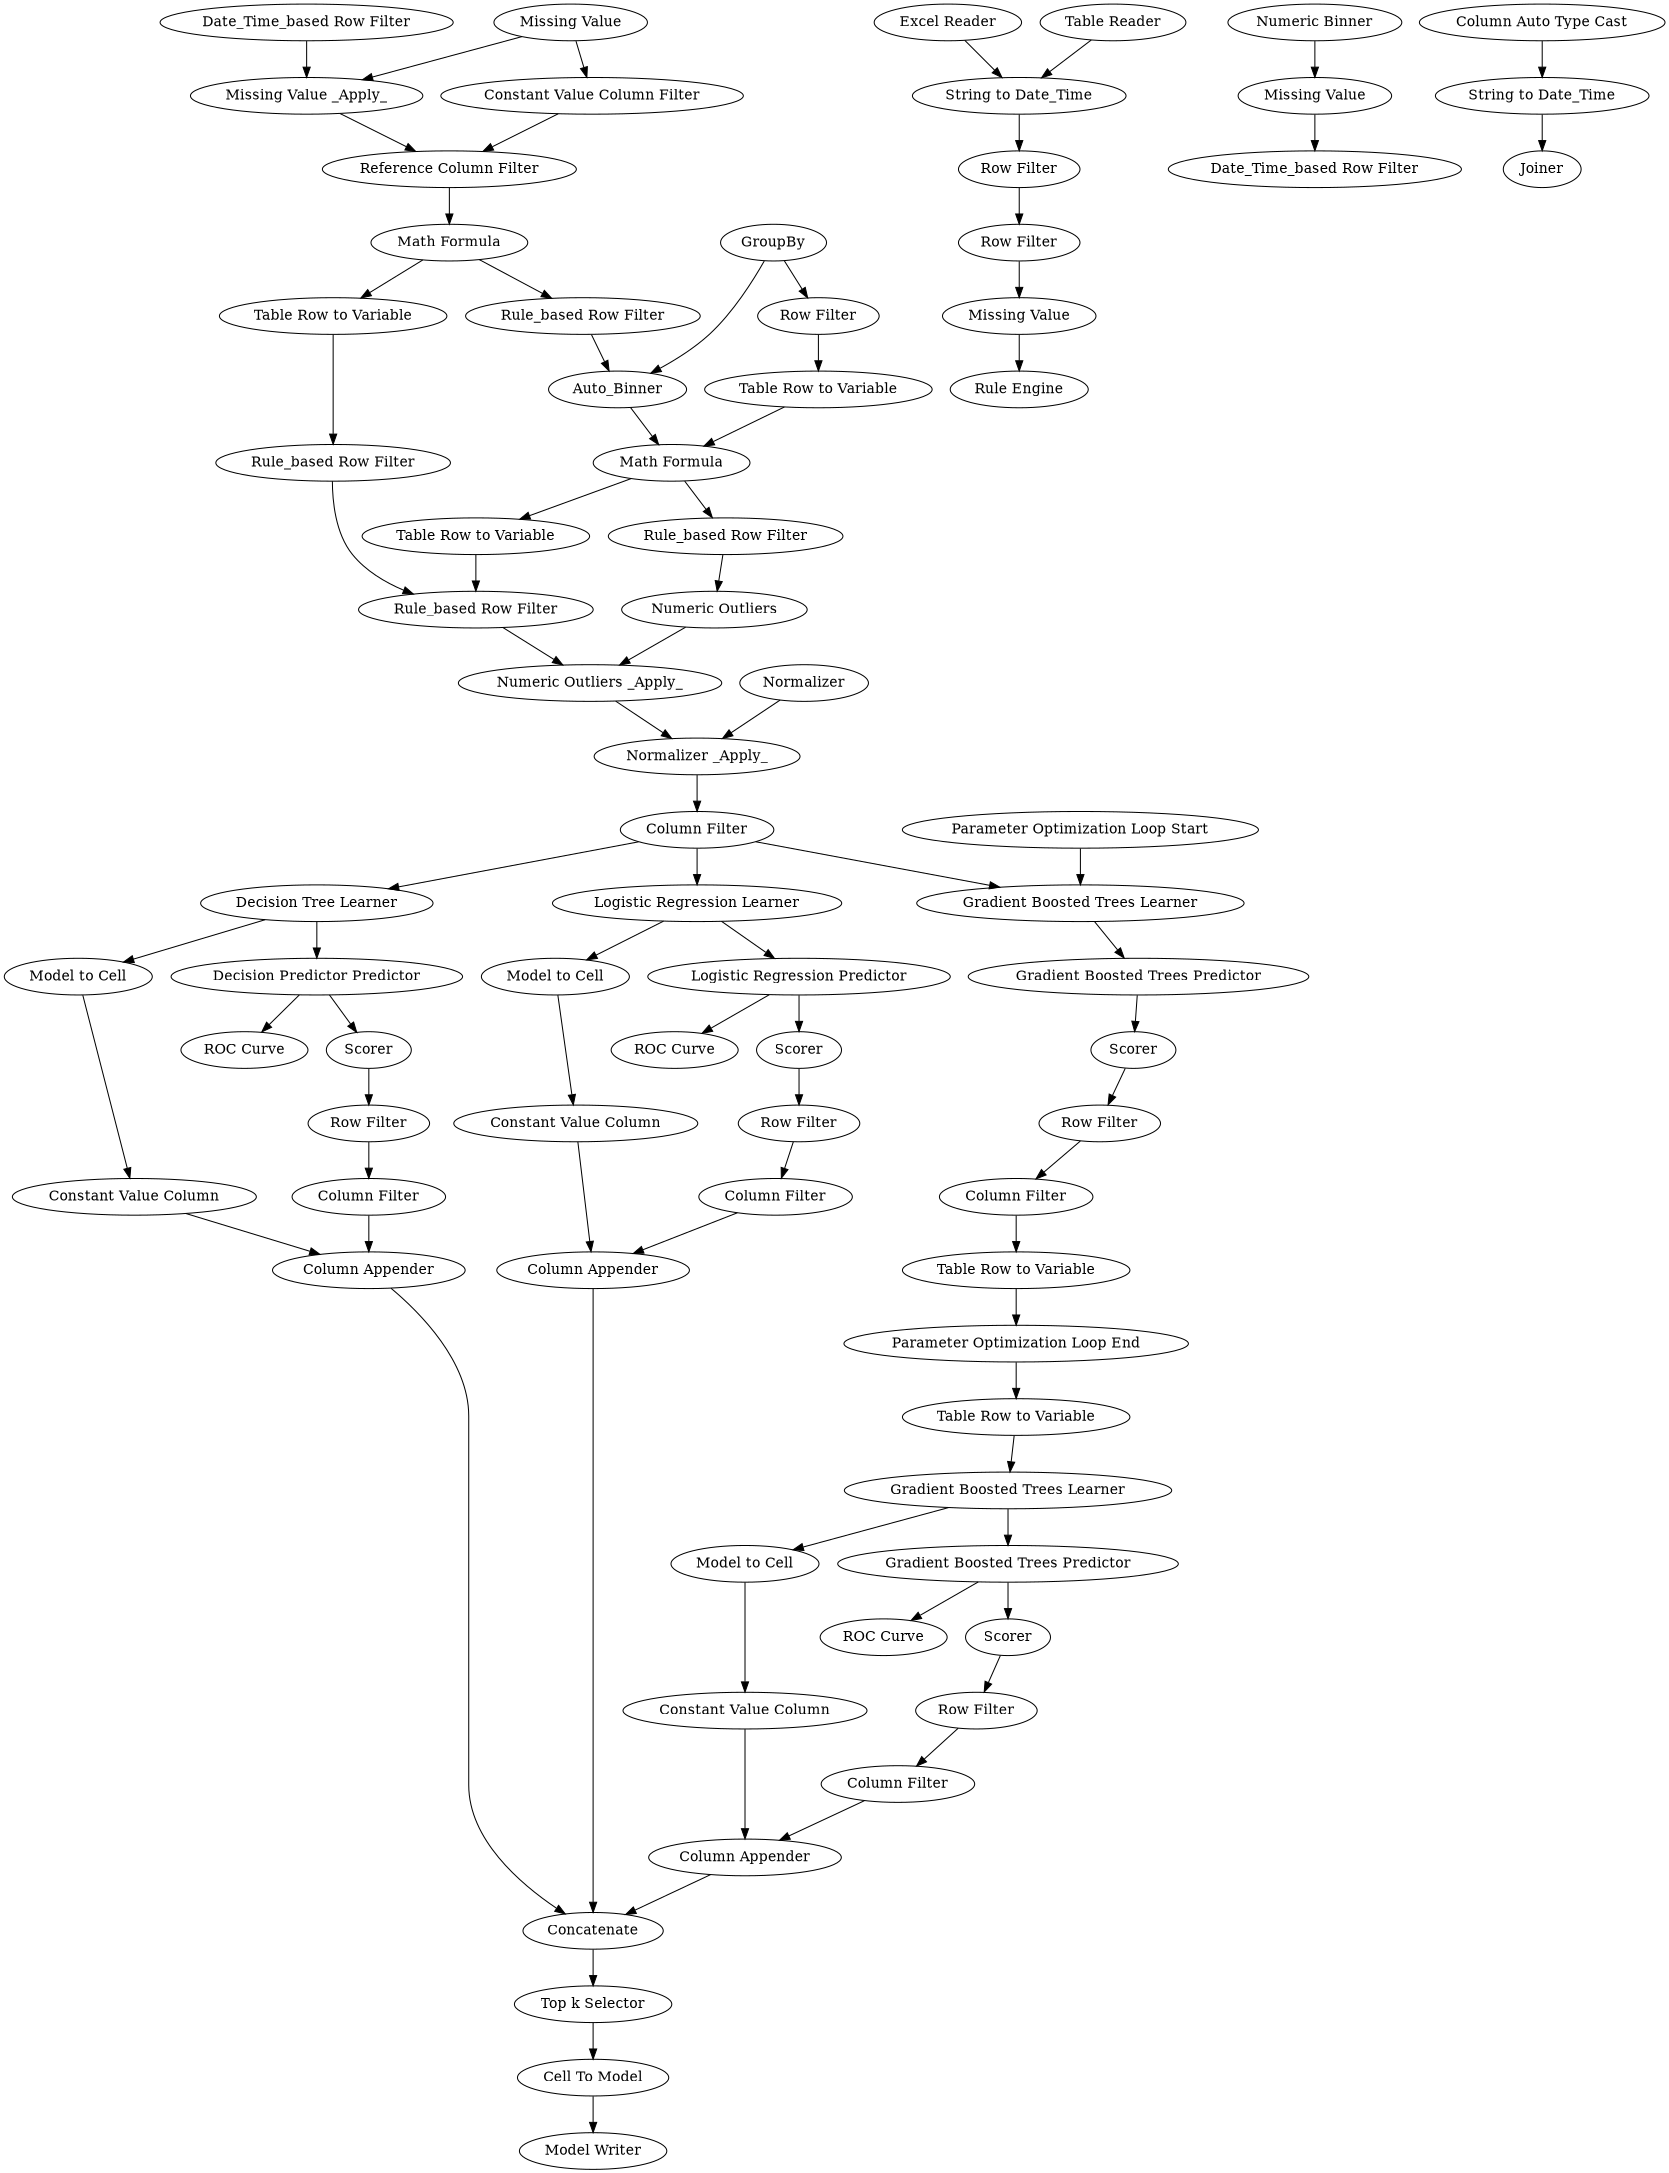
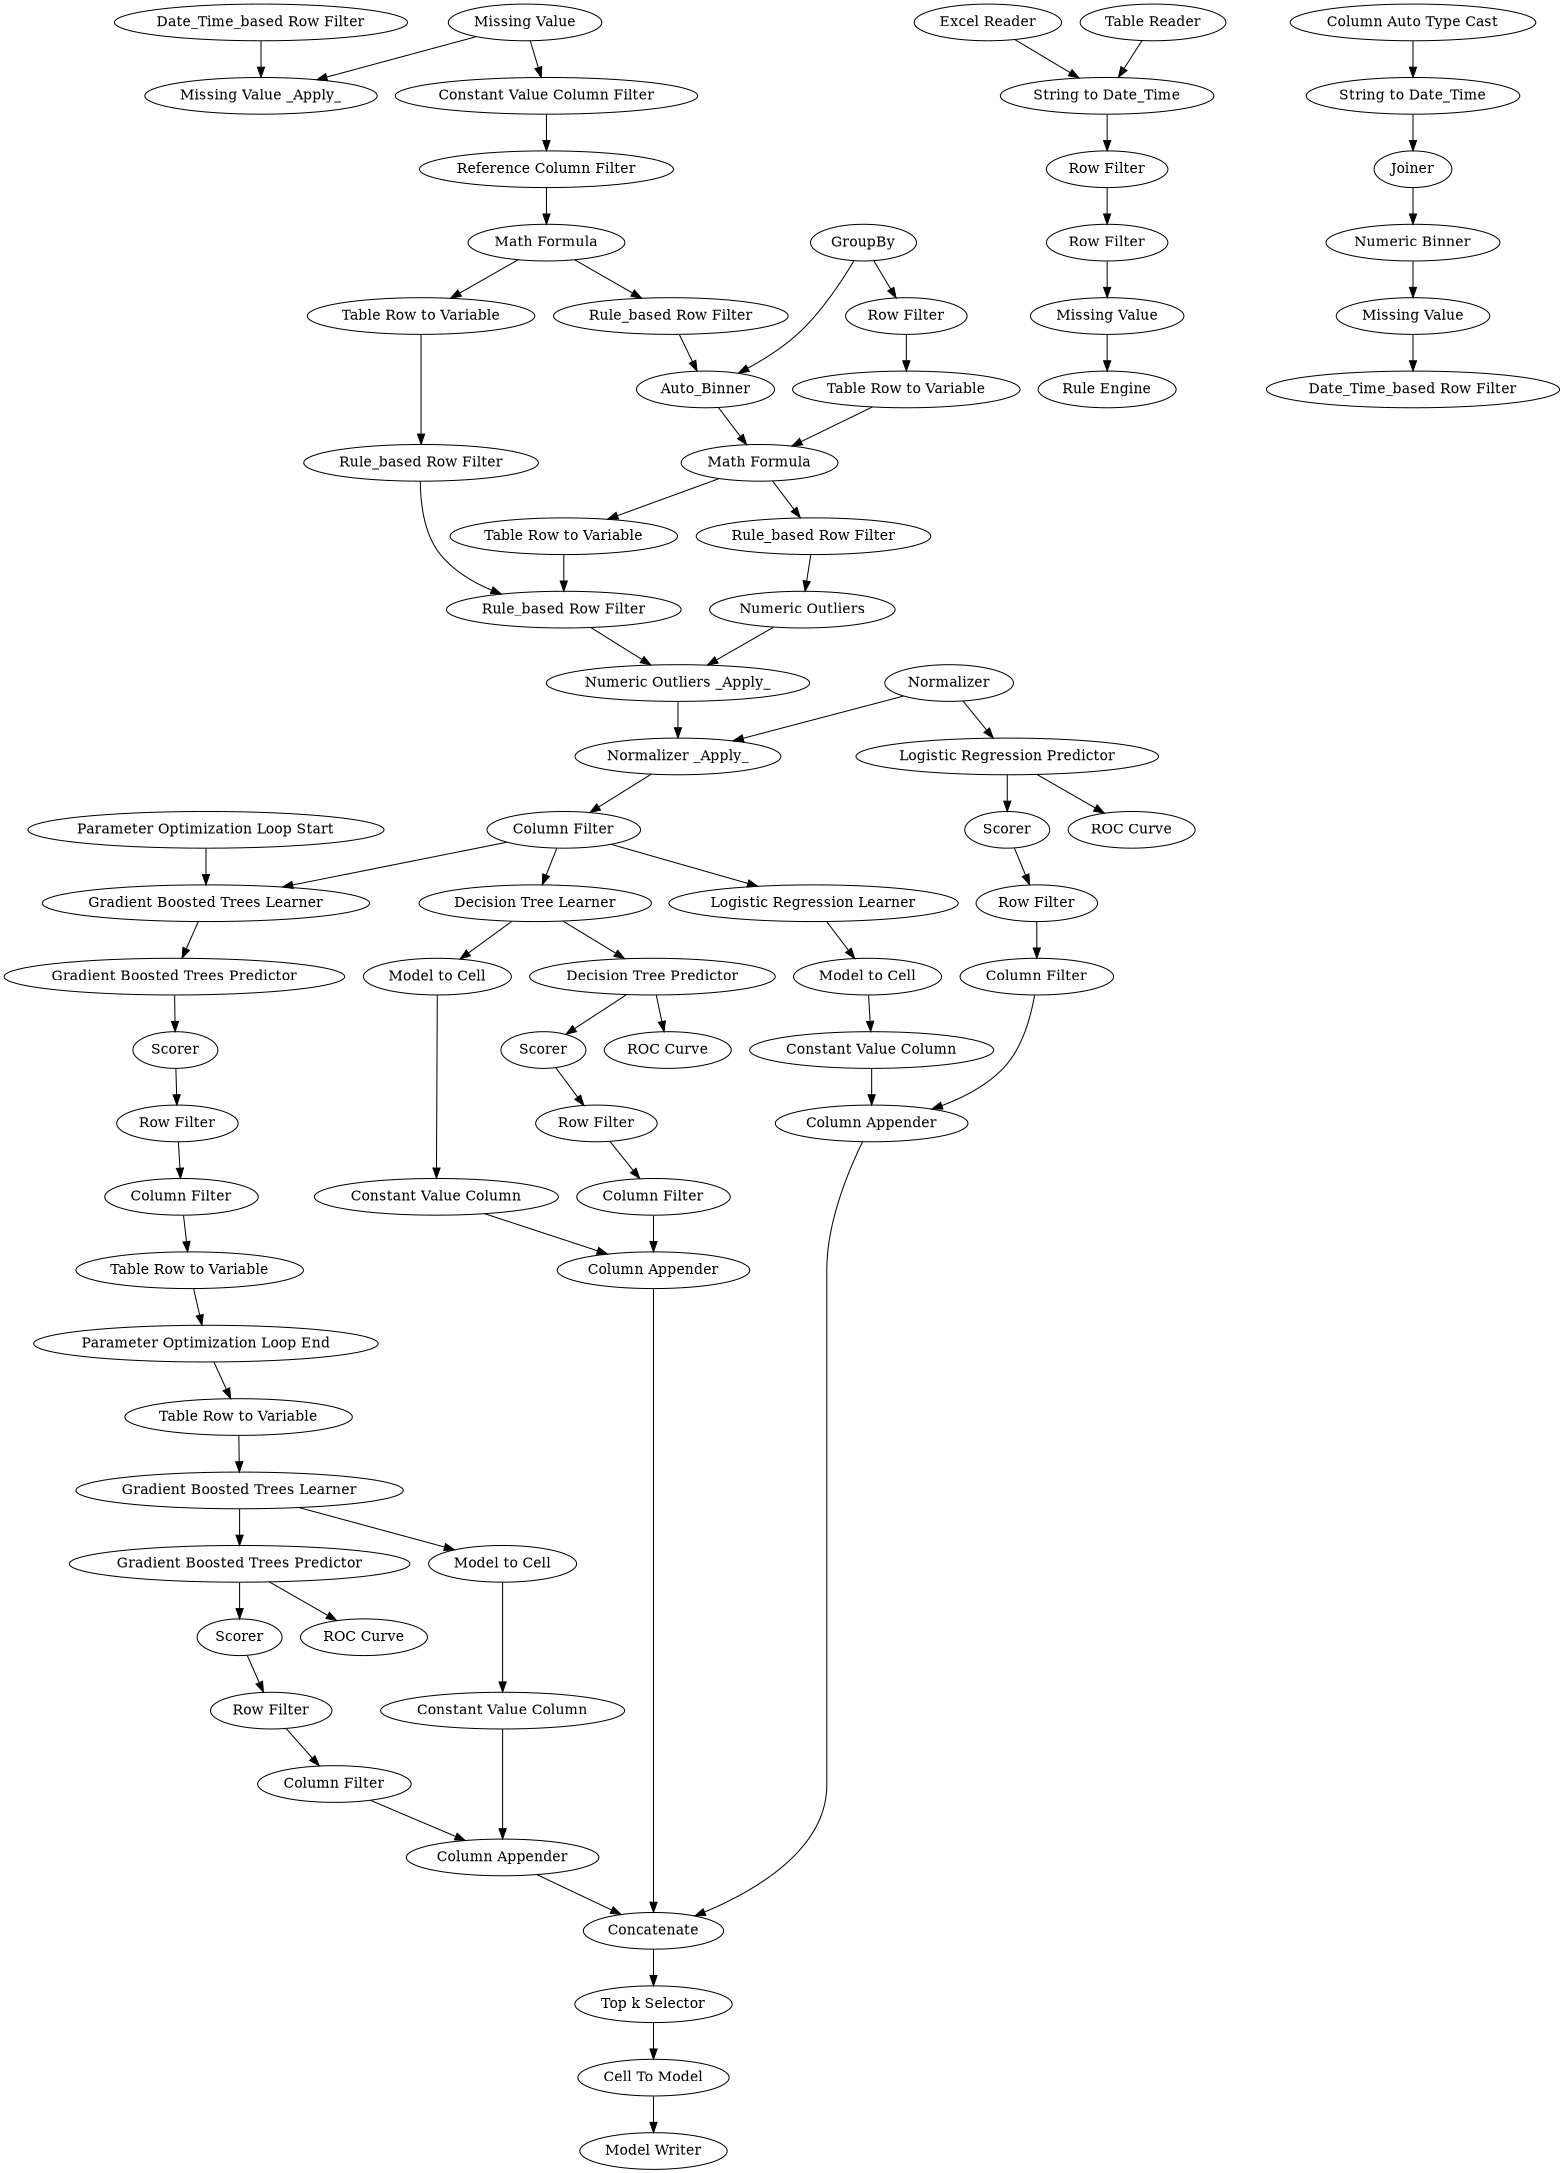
edge "Missing Value _Apply_" -> "Reference Column Filter": removed
edge "Joiner" -> "Numeric Binner": added
edge "Logistic Regression Learner" -> "Logistic Regression Predictor": now "Normalizer" -> "Logistic Regression Predictor"
node "Decision Predictor Predictor": label "Decision Predictor Predictor" -> "Decision Tree Predictor"
